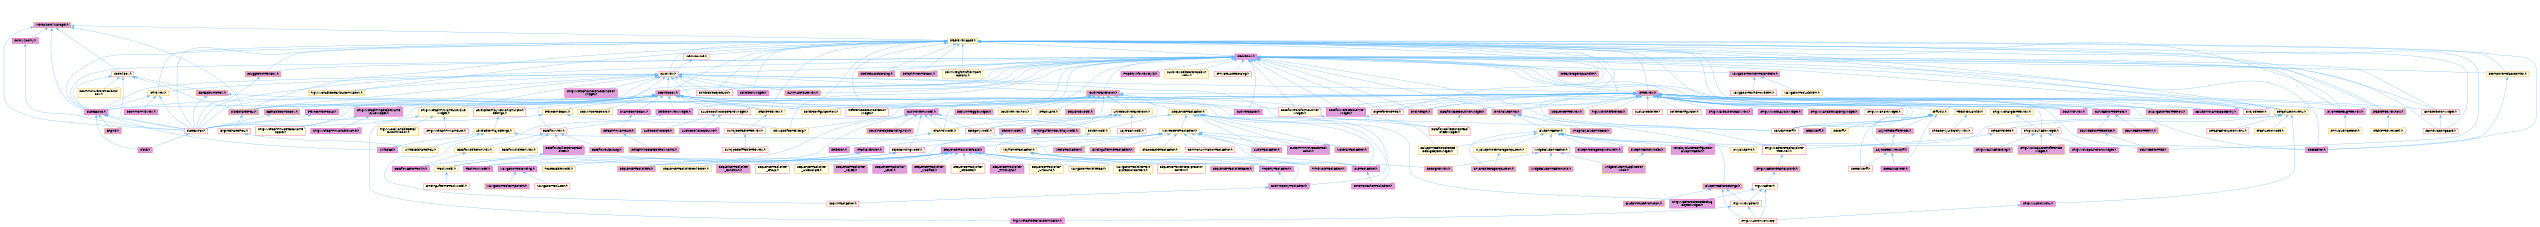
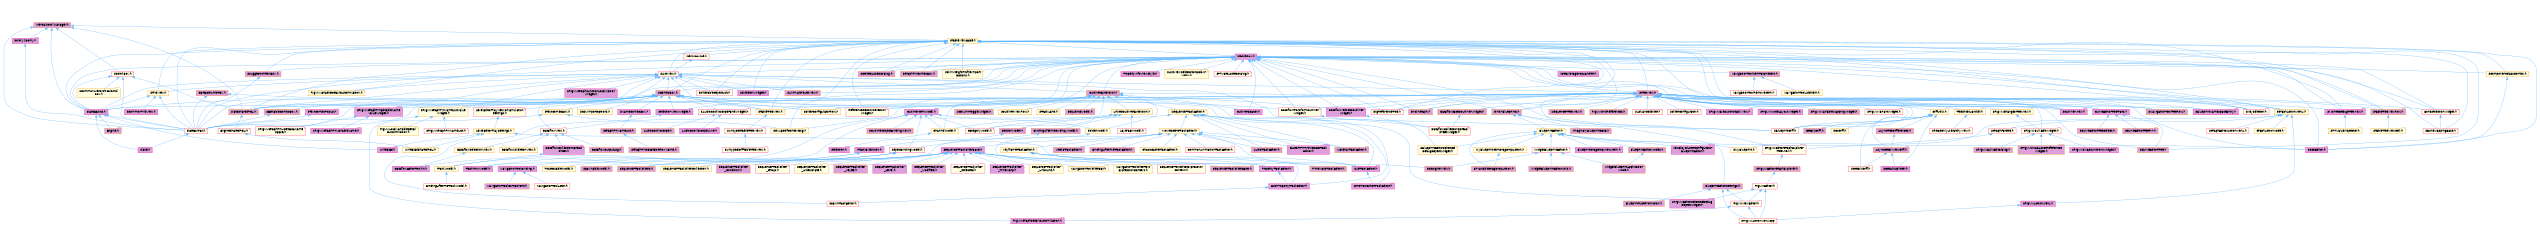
node "IDetailDragDropHandler.h": color darkorange -> deeppink
edge "SBreadcrumbTrail.h" -> "SScrollBox.h": removed
edge "SRigVMGraphPinEditableName ValueWidget.h" -> "SComboBox.h": added
edge "SCurveEditorTree.h" -> "SCurveEditorTreeSelect.h": now "SCurveEditorTree.h" -> "CurveEditorTreeTraits.h"
node "SpawnableModel.h": added
